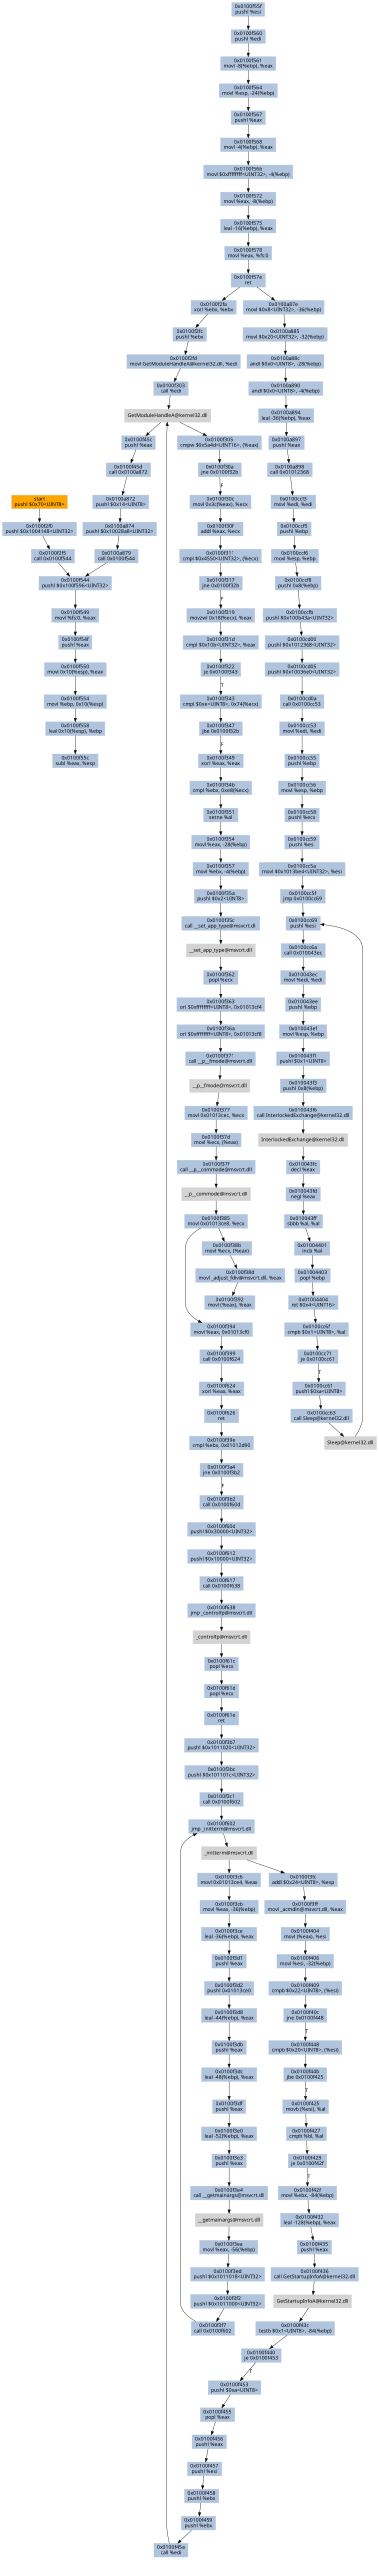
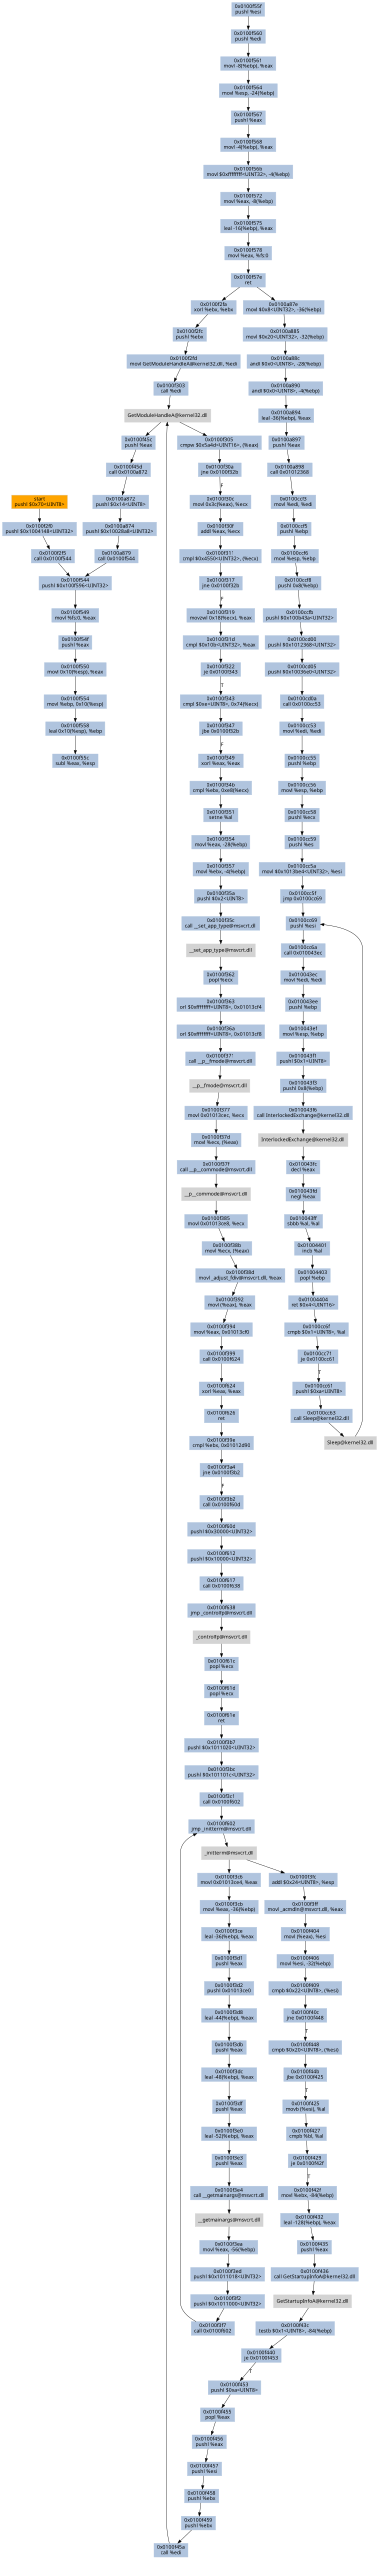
edge "0x0100f385 movl 0x01013ce8, %ecx" -> "0x0100f394 movl %eax, 0x01013cf0": now "0x0100f392 movl (%eax), %eax" -> "0x0100f394 movl %eax, 0x01013cf0"
